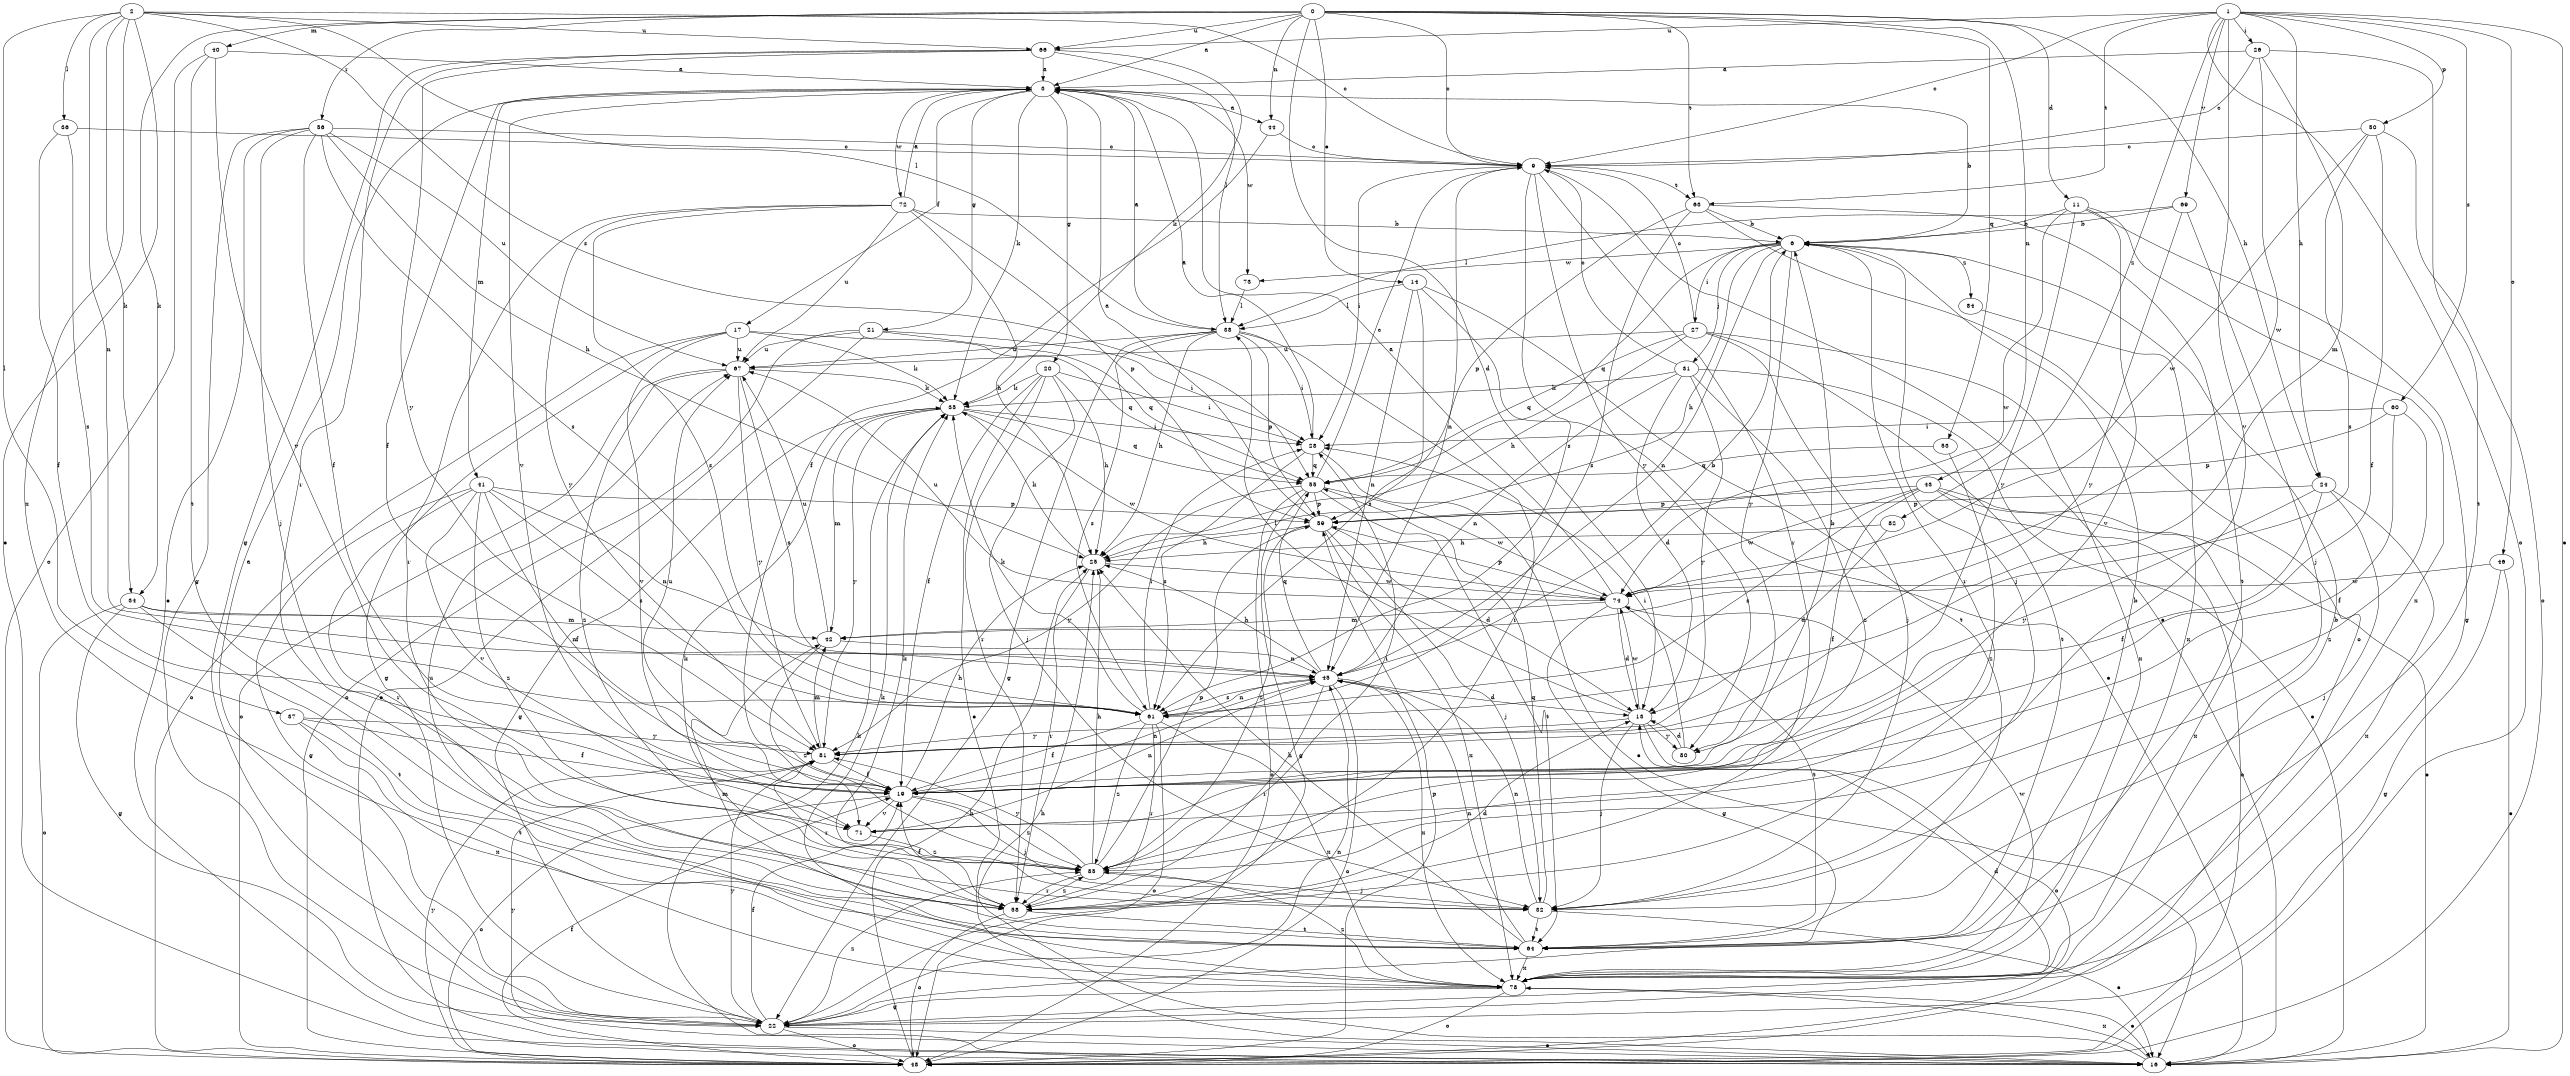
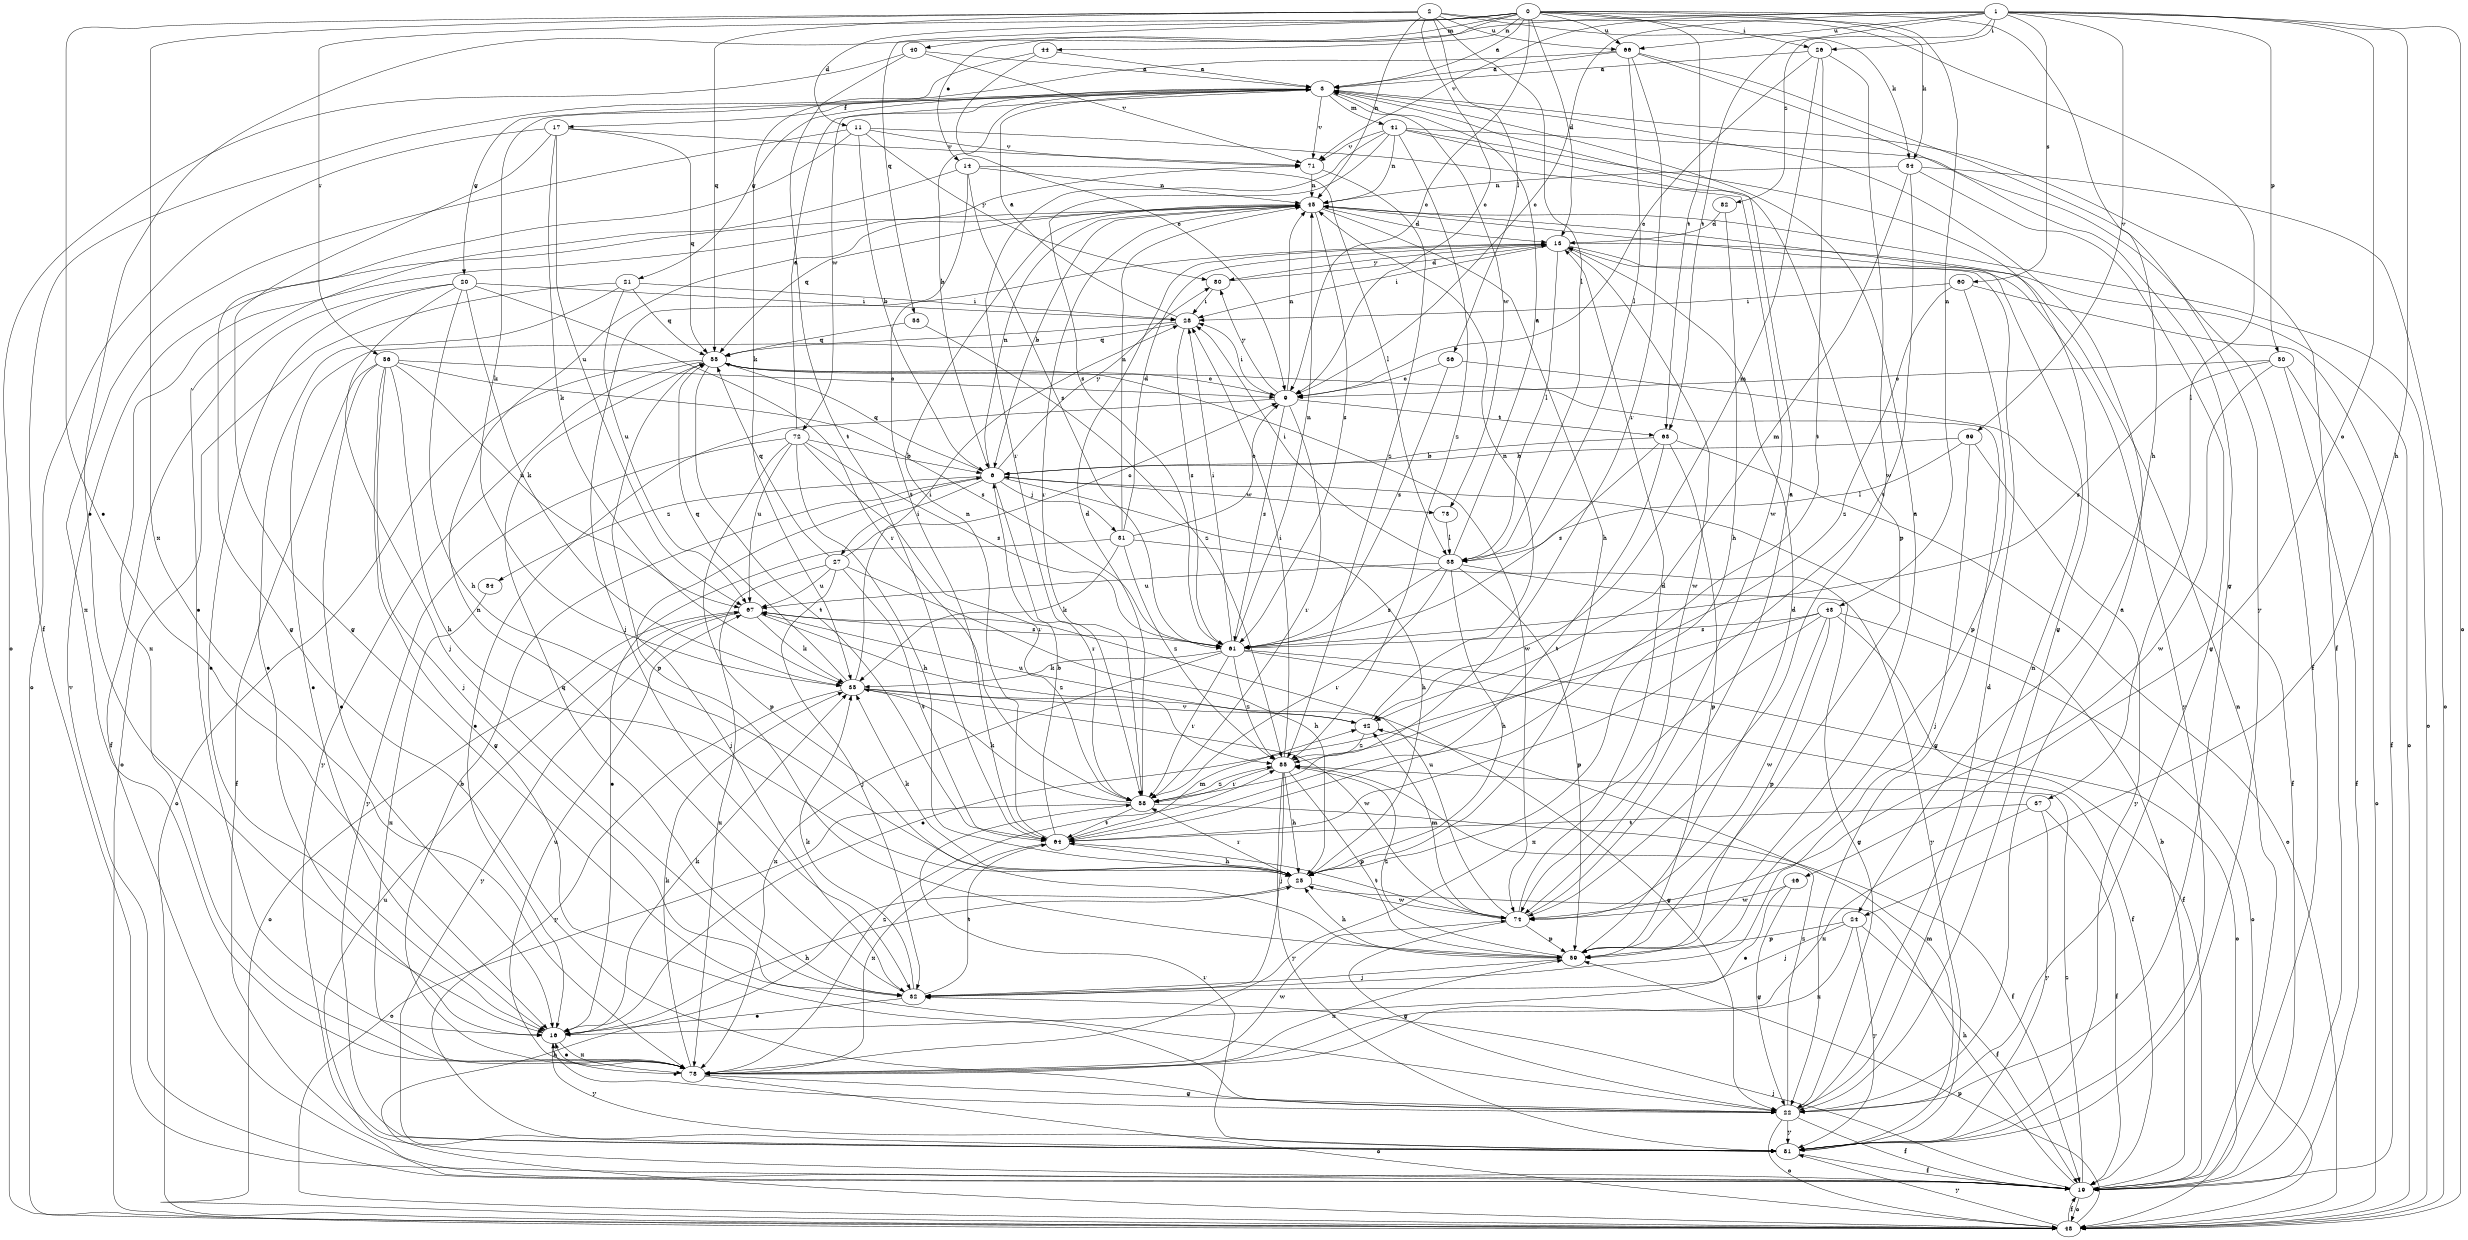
edge "0" -> "26": added, label "i"
edge "3" -> "44": reversed
edge "2" -> "55": label "s" -> "q"
edge "13" -> "28": added, label "i"
edge "35" -> "42": label "m" -> "v"
edge "59" -> "78": reversed
edge "16" -> "25": reversed
